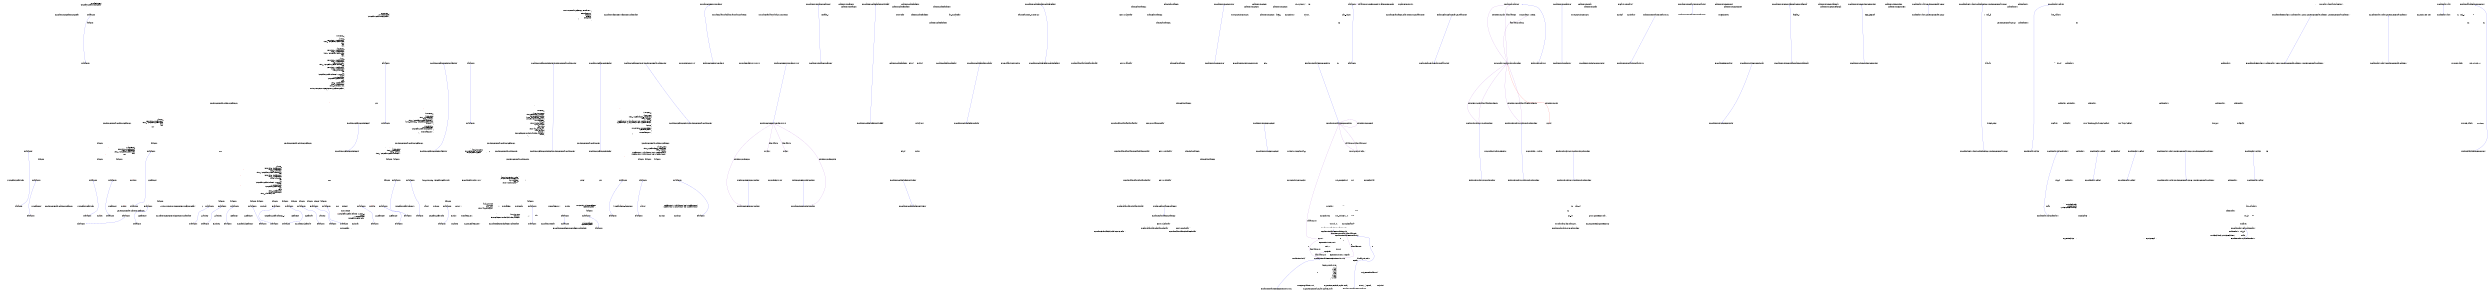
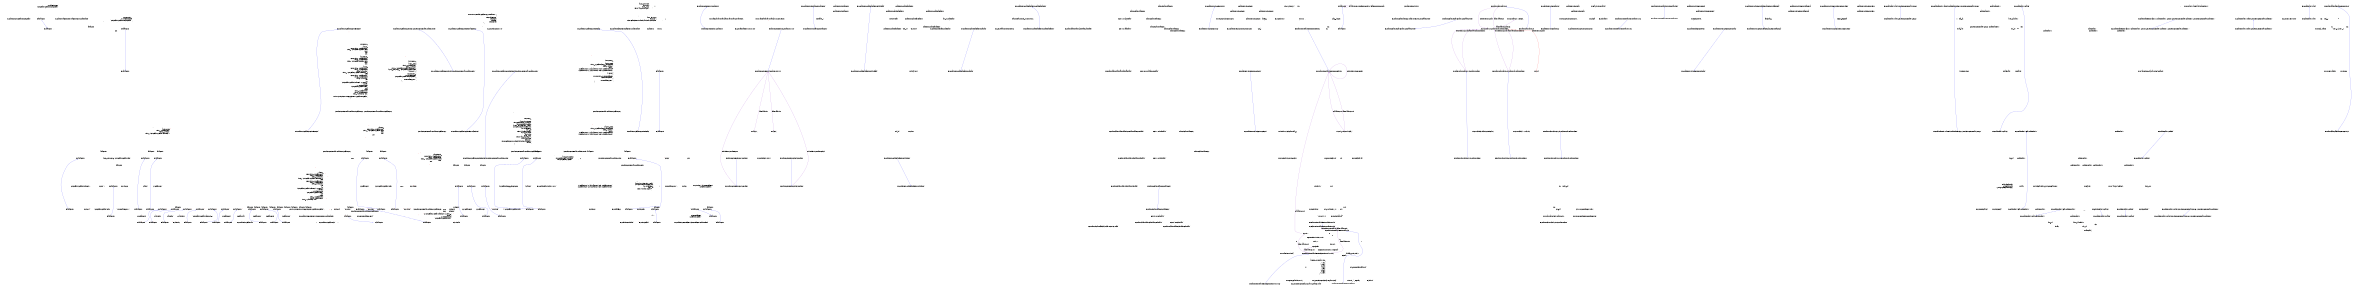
node "return errors;": added
node "Entry object.Equals(object)": removed
